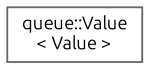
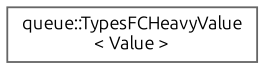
node "queue::Value < Value >": label "queue::Value < Value >" -> "queue::TypesFCHeavyValue < Value >"
